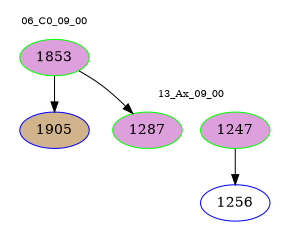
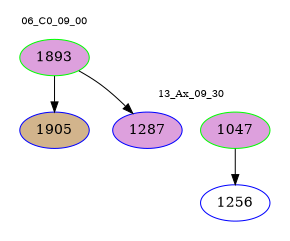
node "1853": label "1853" -> "1893"
cluster "13_Ax_09_00": label "13_Ax_09_00" -> "13_Ax_09_30"
node "1287": color green -> blue
node "1247": label "1247" -> "1047"
